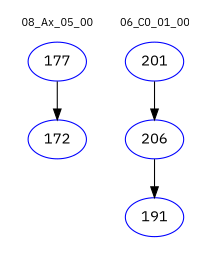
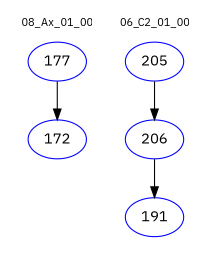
cluster "08_Ax_05_00": label "08_Ax_05_00" -> "08_Ax_01_00"
cluster "06_C0_01_00": label "06_C0_01_00" -> "06_C2_01_00"
node "201": label "201" -> "205"
